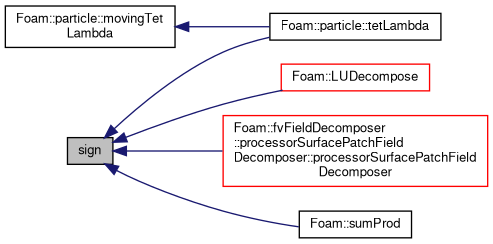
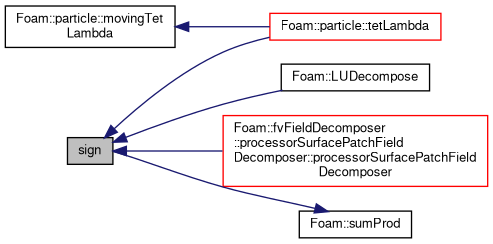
node "Foam::particle::tetLambda": color black -> red
node "Foam::LUDecompose": color red -> black
edge "Foam::sumProd" -> "sign": reversed
